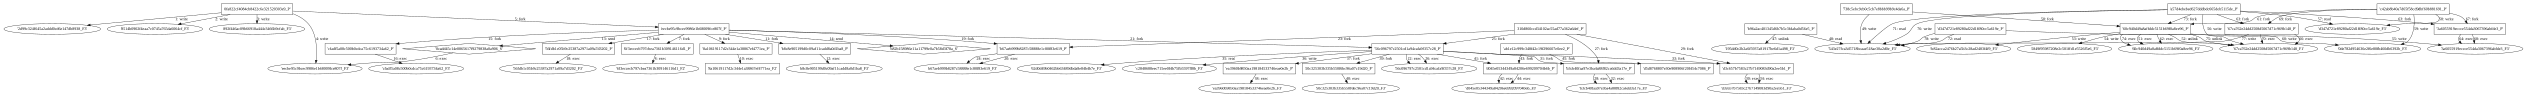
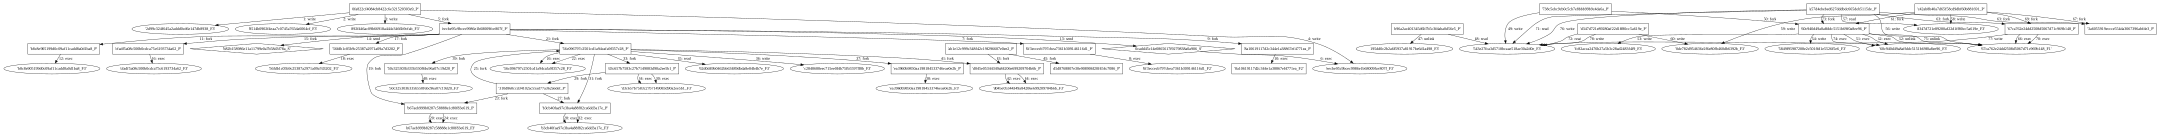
edge "'310d860ccd34102ac55ad77a362a6def_P'" -> "'d3c657b7583c27b7149083d90a2ee5b1_P'": reversed
node "'3a6055919eccce554da3067396abfde3_F3'": removed
